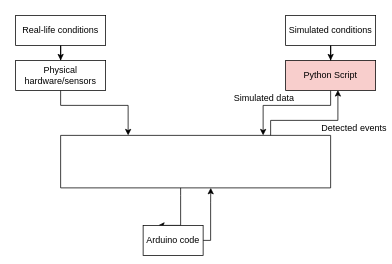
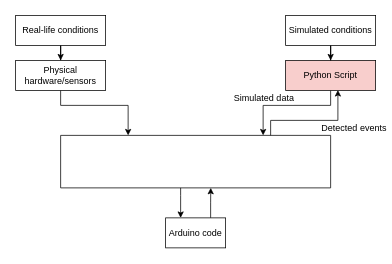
node "Arduino code": moved (173, 240) -> (195, 233)
